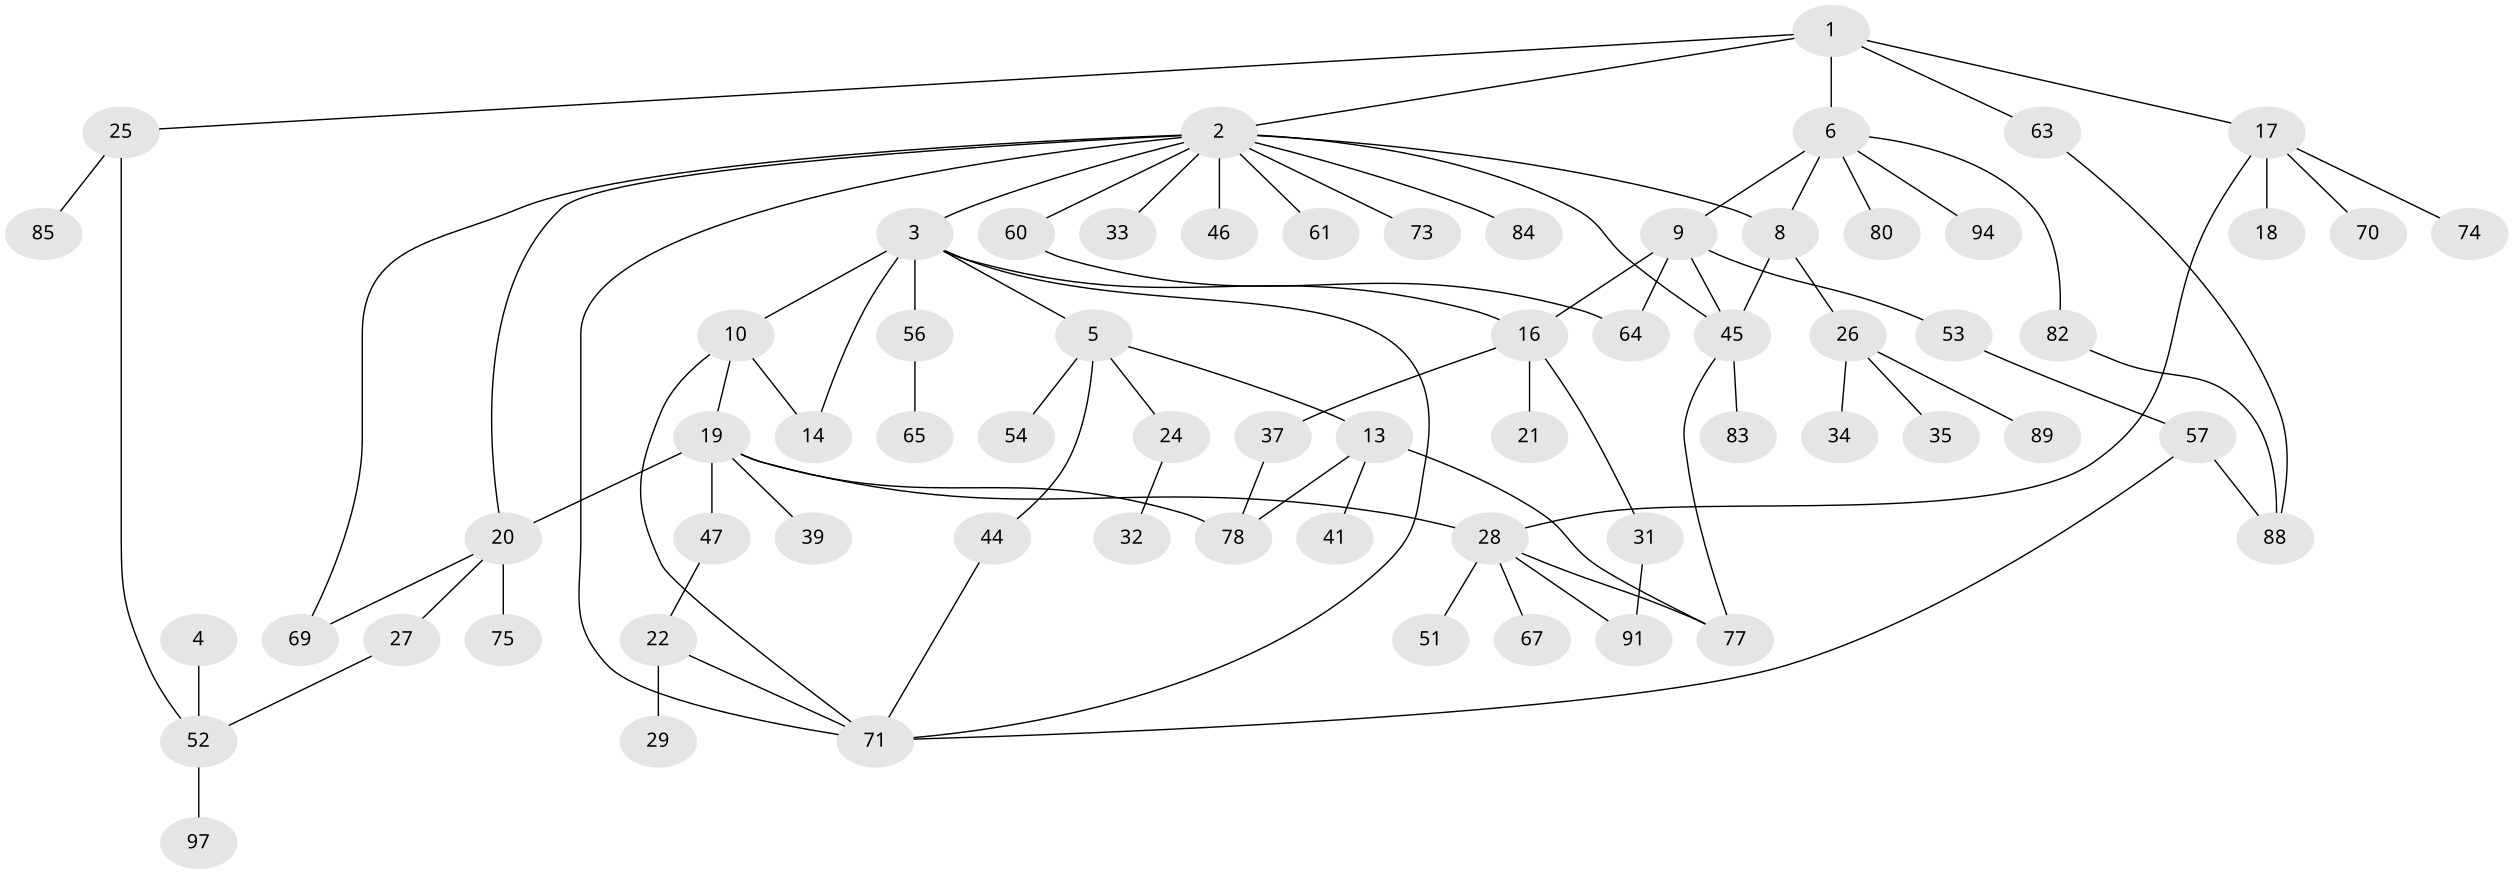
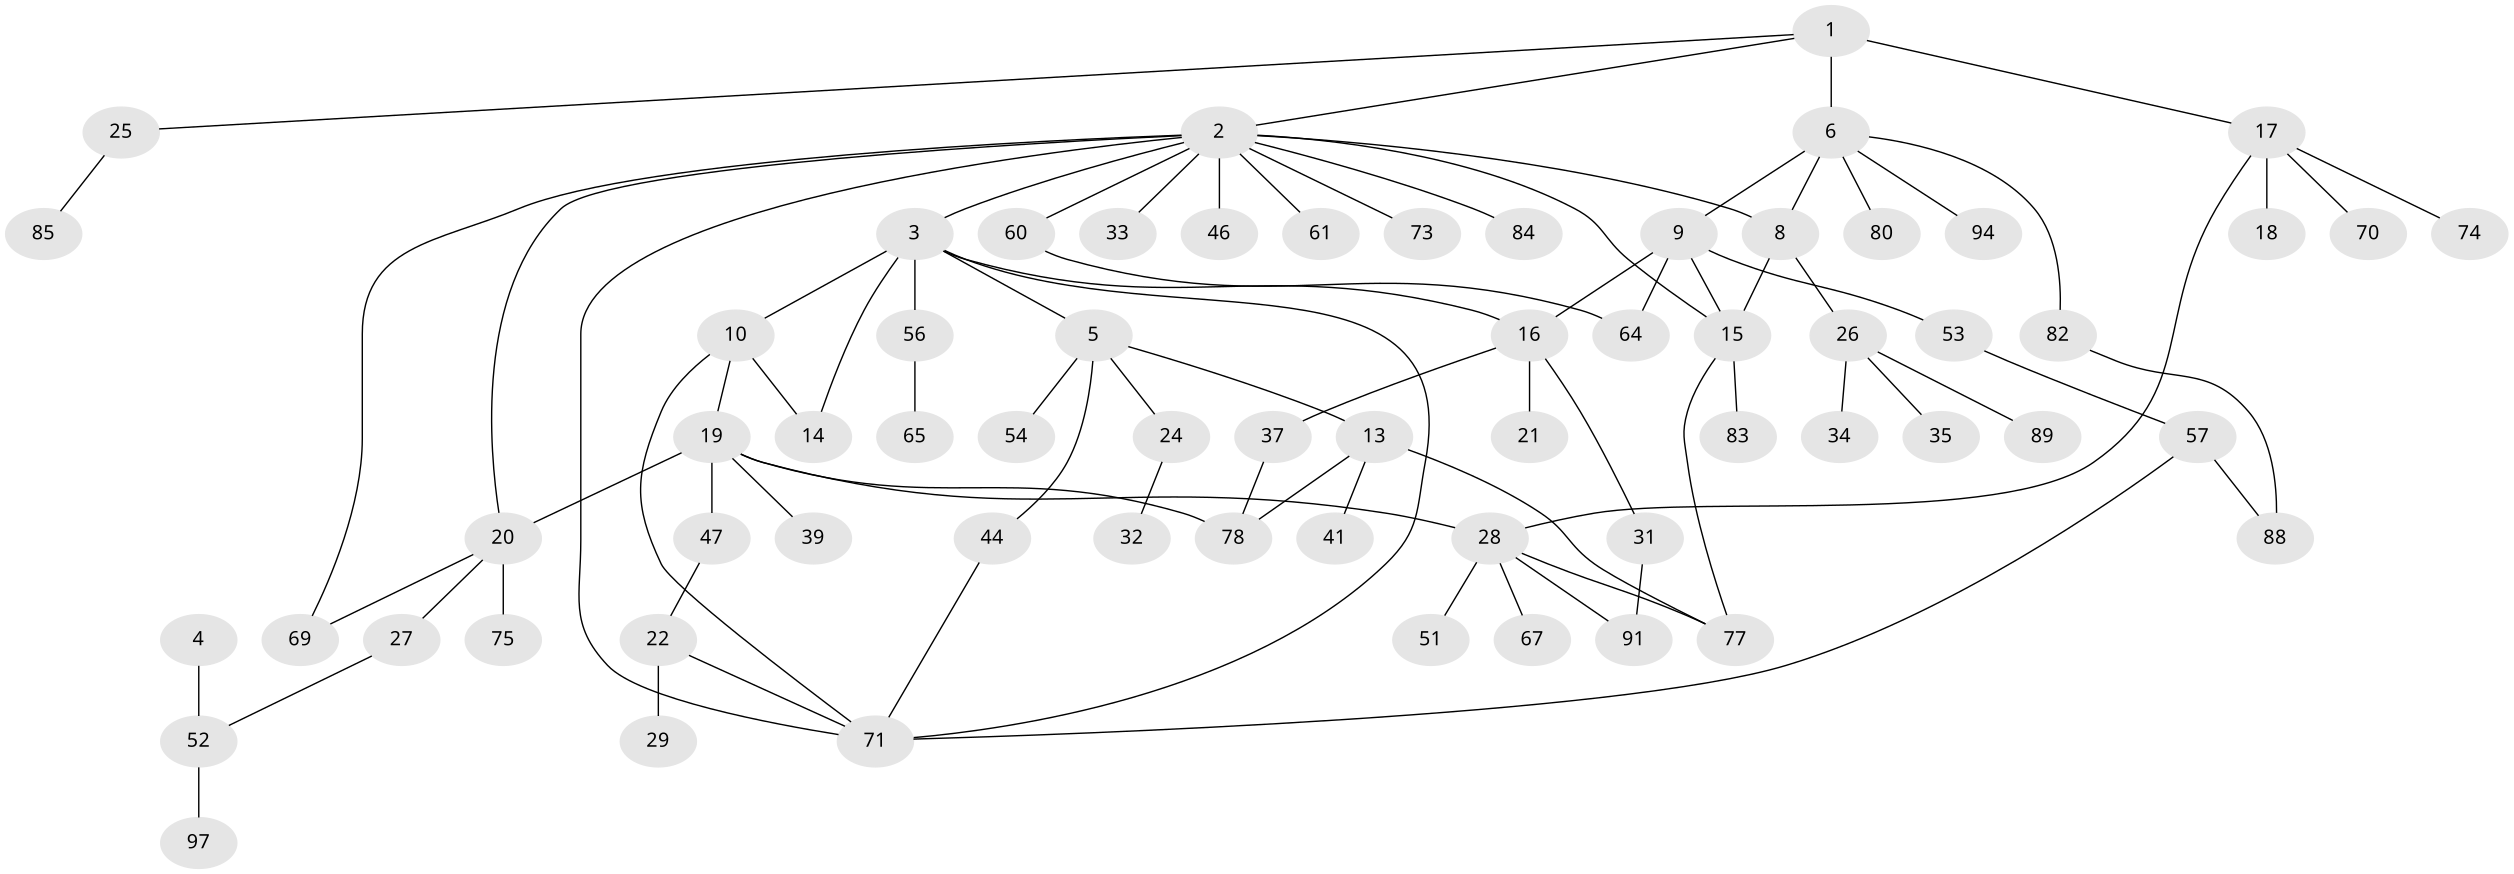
node "63": removed
node "45": label "45" -> "15"
edge "25" -- "52": removed
